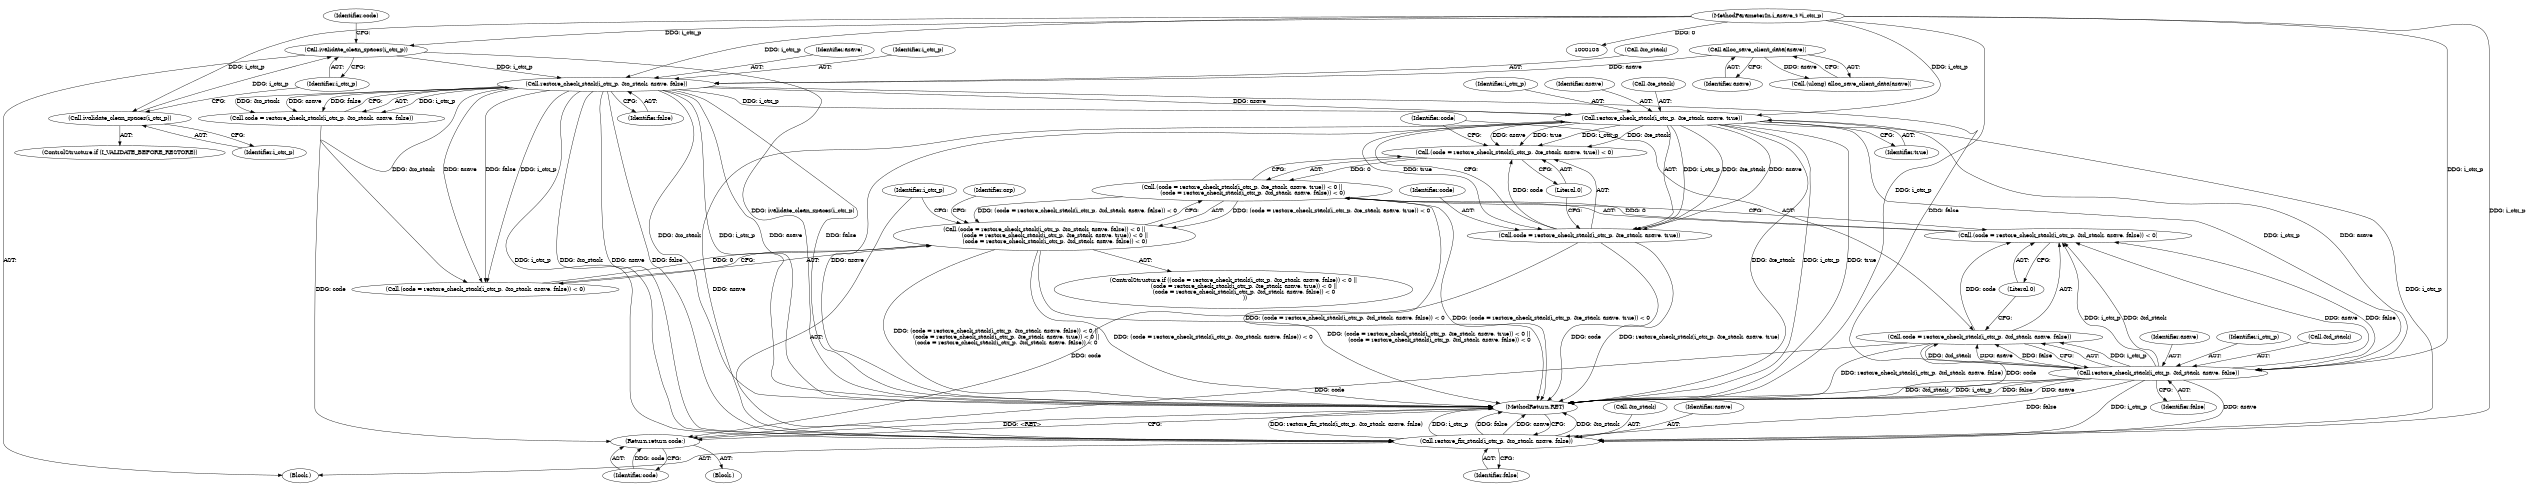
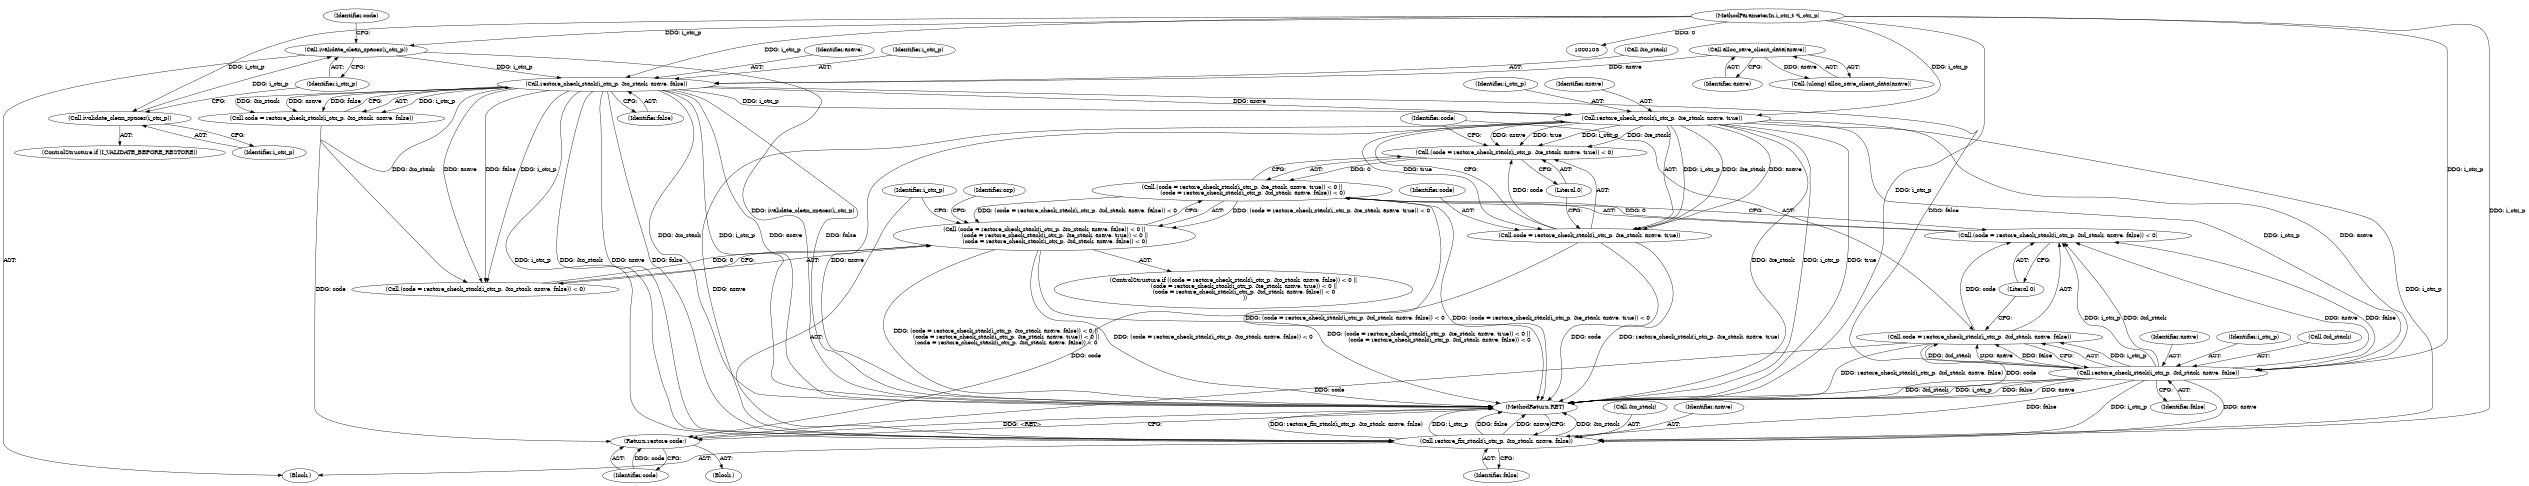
node "(MethodParameterIn,i_asave_t *i_ctx_p)": label "(MethodParameterIn,i_asave_t *i_ctx_p)" -> "(MethodParameterIn,i_ctx_t *i_ctx_p)"
edge "(Call,(ulong) alloc_save_client_data(asave))" -> "(Call,alloc_save_client_data(asave))": label "CFG: " -> "AST: "
node "(Call,&e_stack)": removed
node "(Identifier,true)": removed
node "(Return,return code;)": label "(Return,return code;)" -> "(Return,restore code;)"
